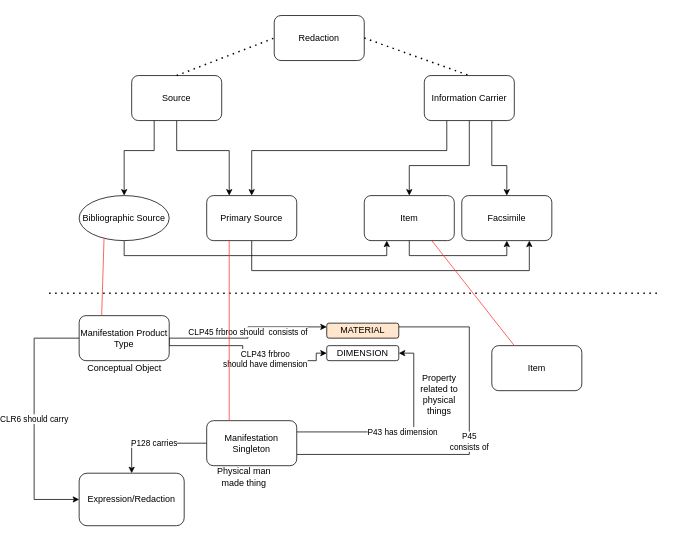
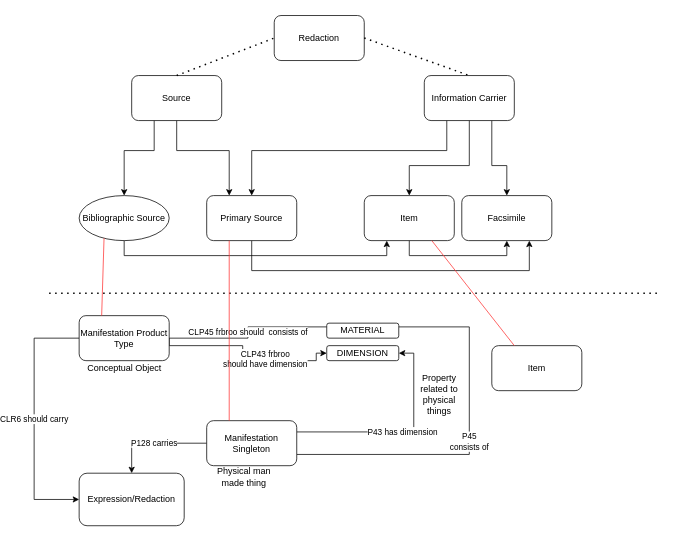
edge "Manifestation Product Type" -> "MATERIAL": arrowhead classic -> none
node "MATERIAL": fillcolor #ffe6cc -> #ffffff
